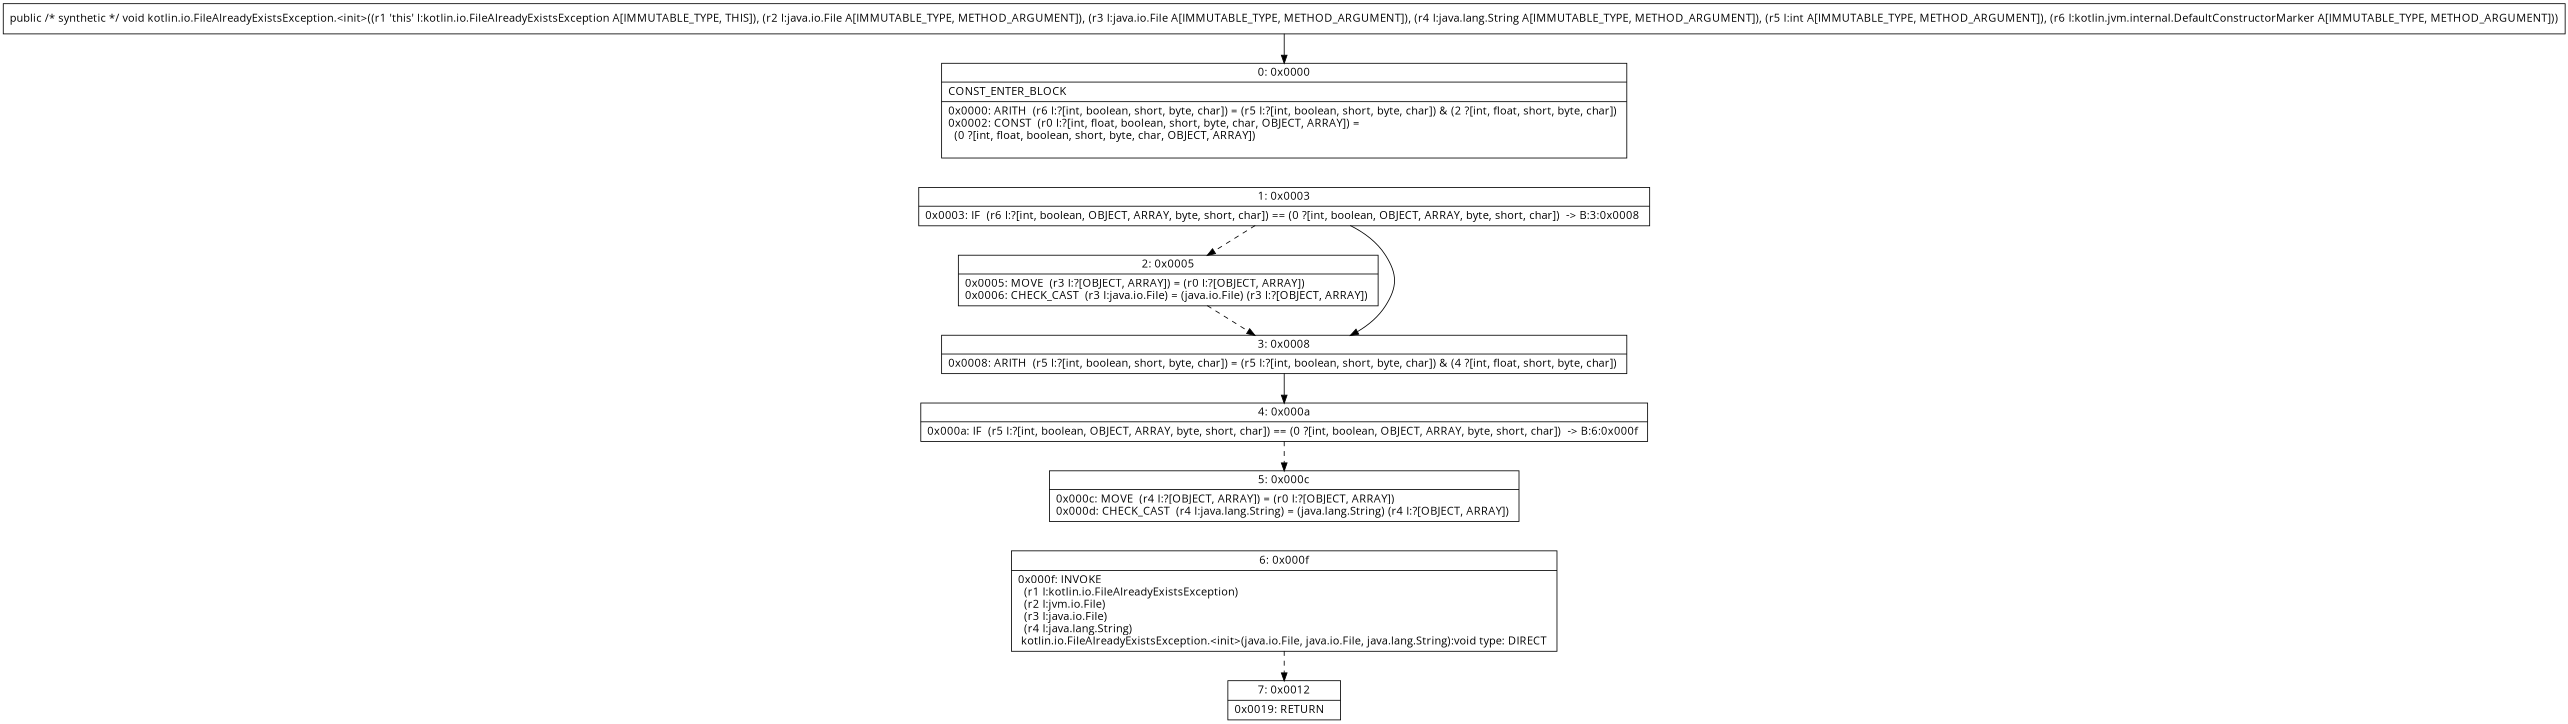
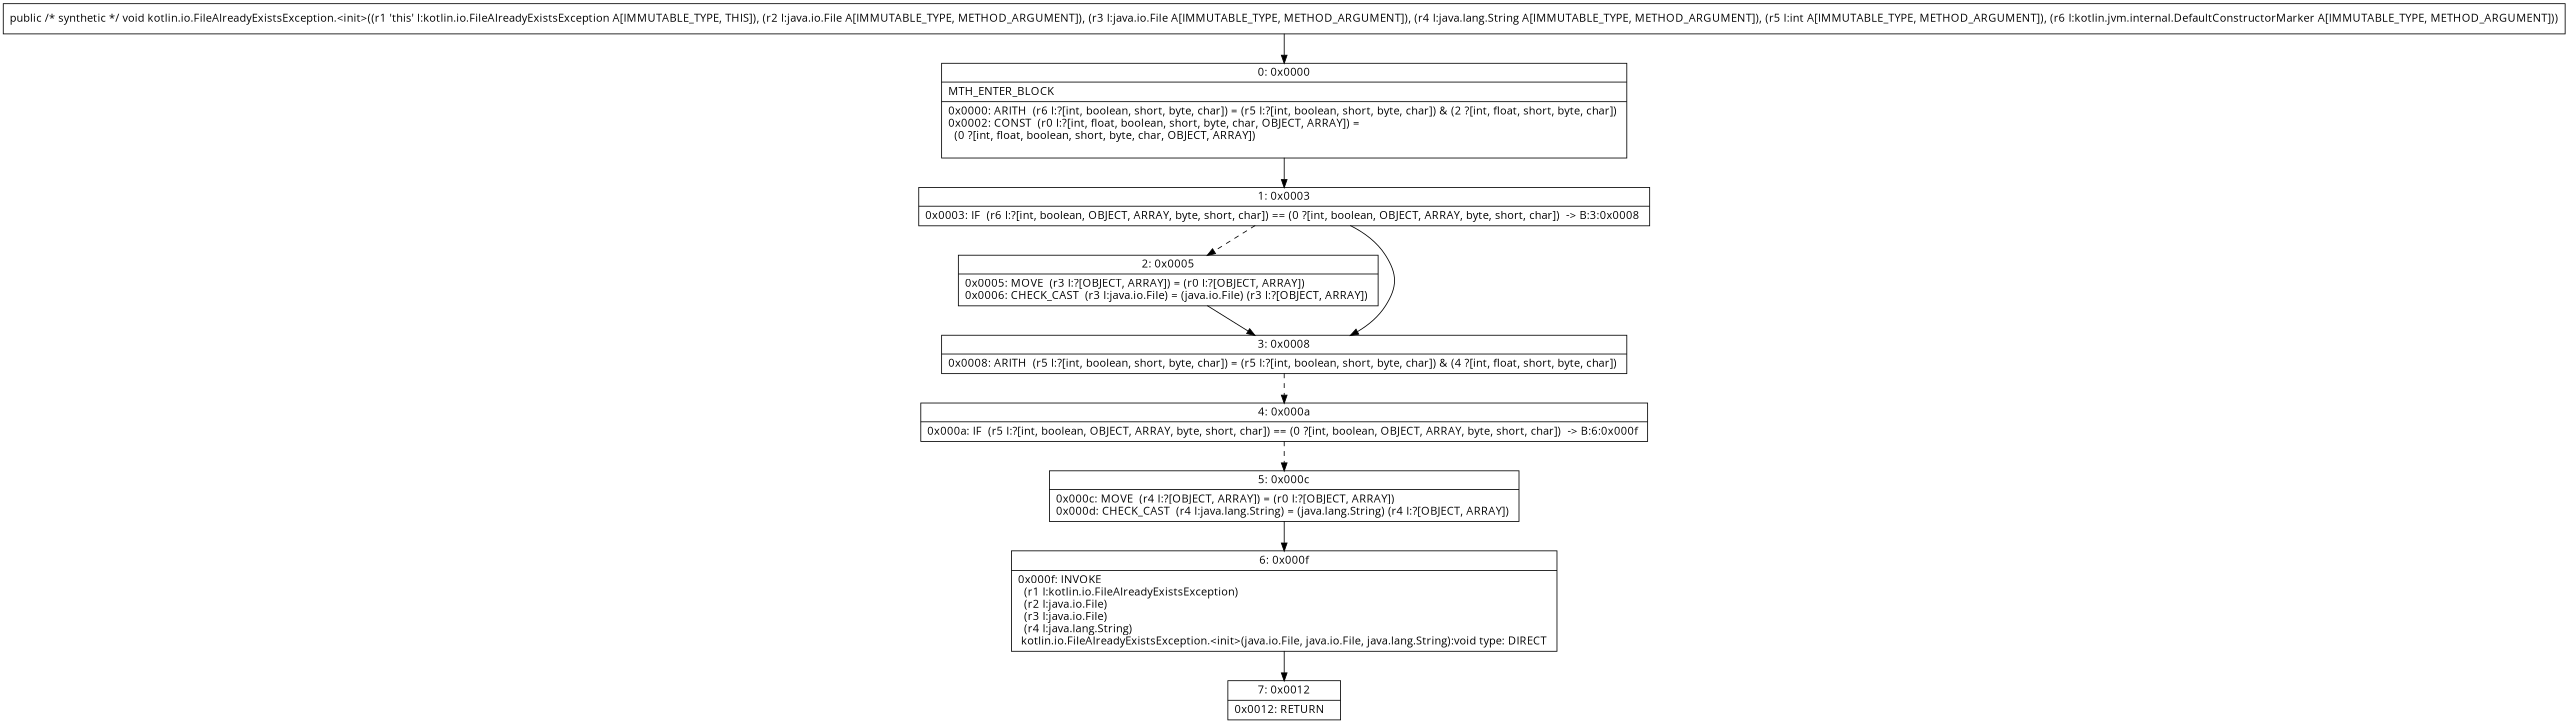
node "0: 0x0000": text "CONST_ENTER_BLOCK" -> "MTH_ENTER_BLOCK"
edge "0: 0x0000" -> "1: 0x0003": added
edge "2: 0x0005" -> "3: 0x0008": style dashed -> solid
edge "3: 0x0008" -> "4: 0x000a": style solid -> dashed
edge "5: 0x000c" -> "6: 0x000f": added
node "6: 0x000f": text "(r2 I:jvm.io.File)" -> "(r2 I:java.io.File)"
edge "6: 0x000f" -> "7: 0x0012": style dashed -> solid
node "7: 0x0012": text "0x0019: RETURN" -> "0x0012: RETURN"
